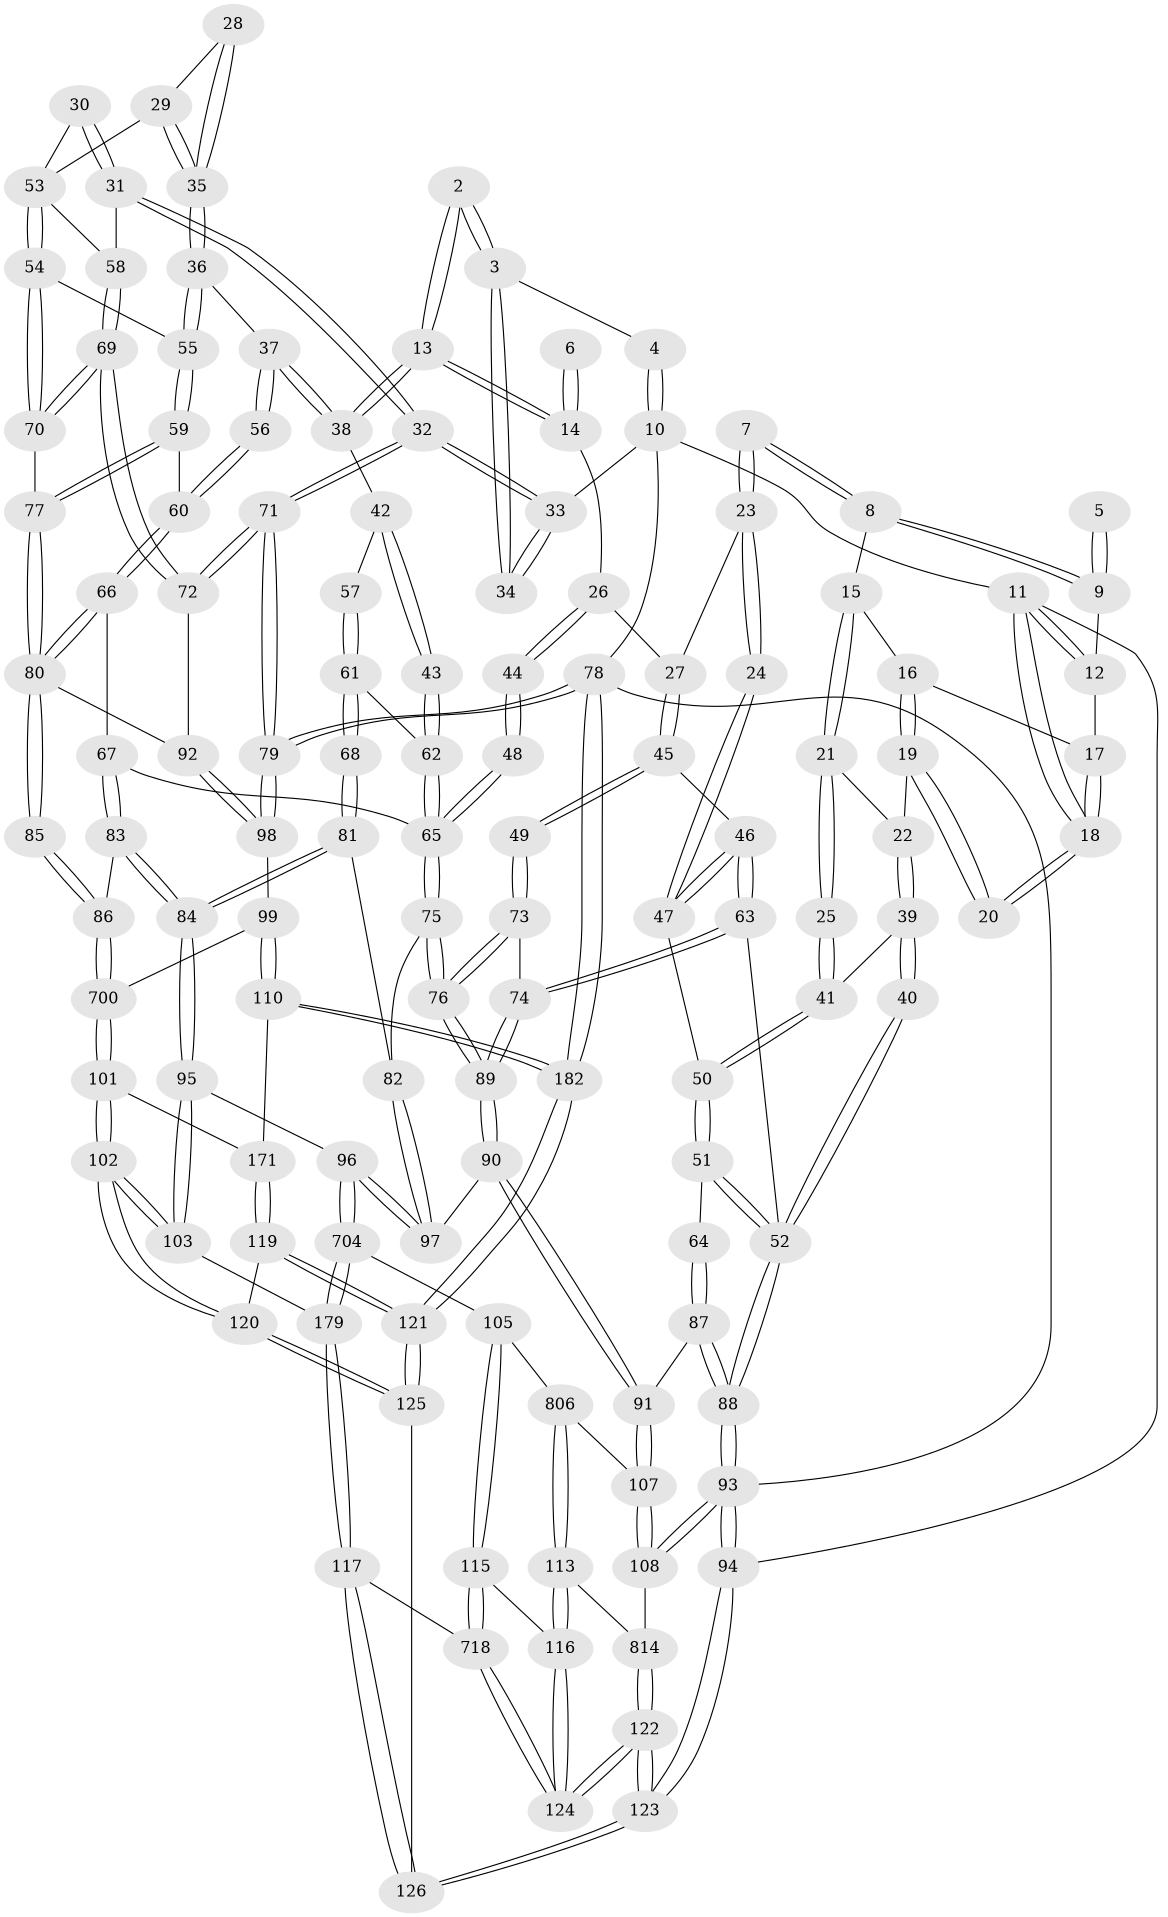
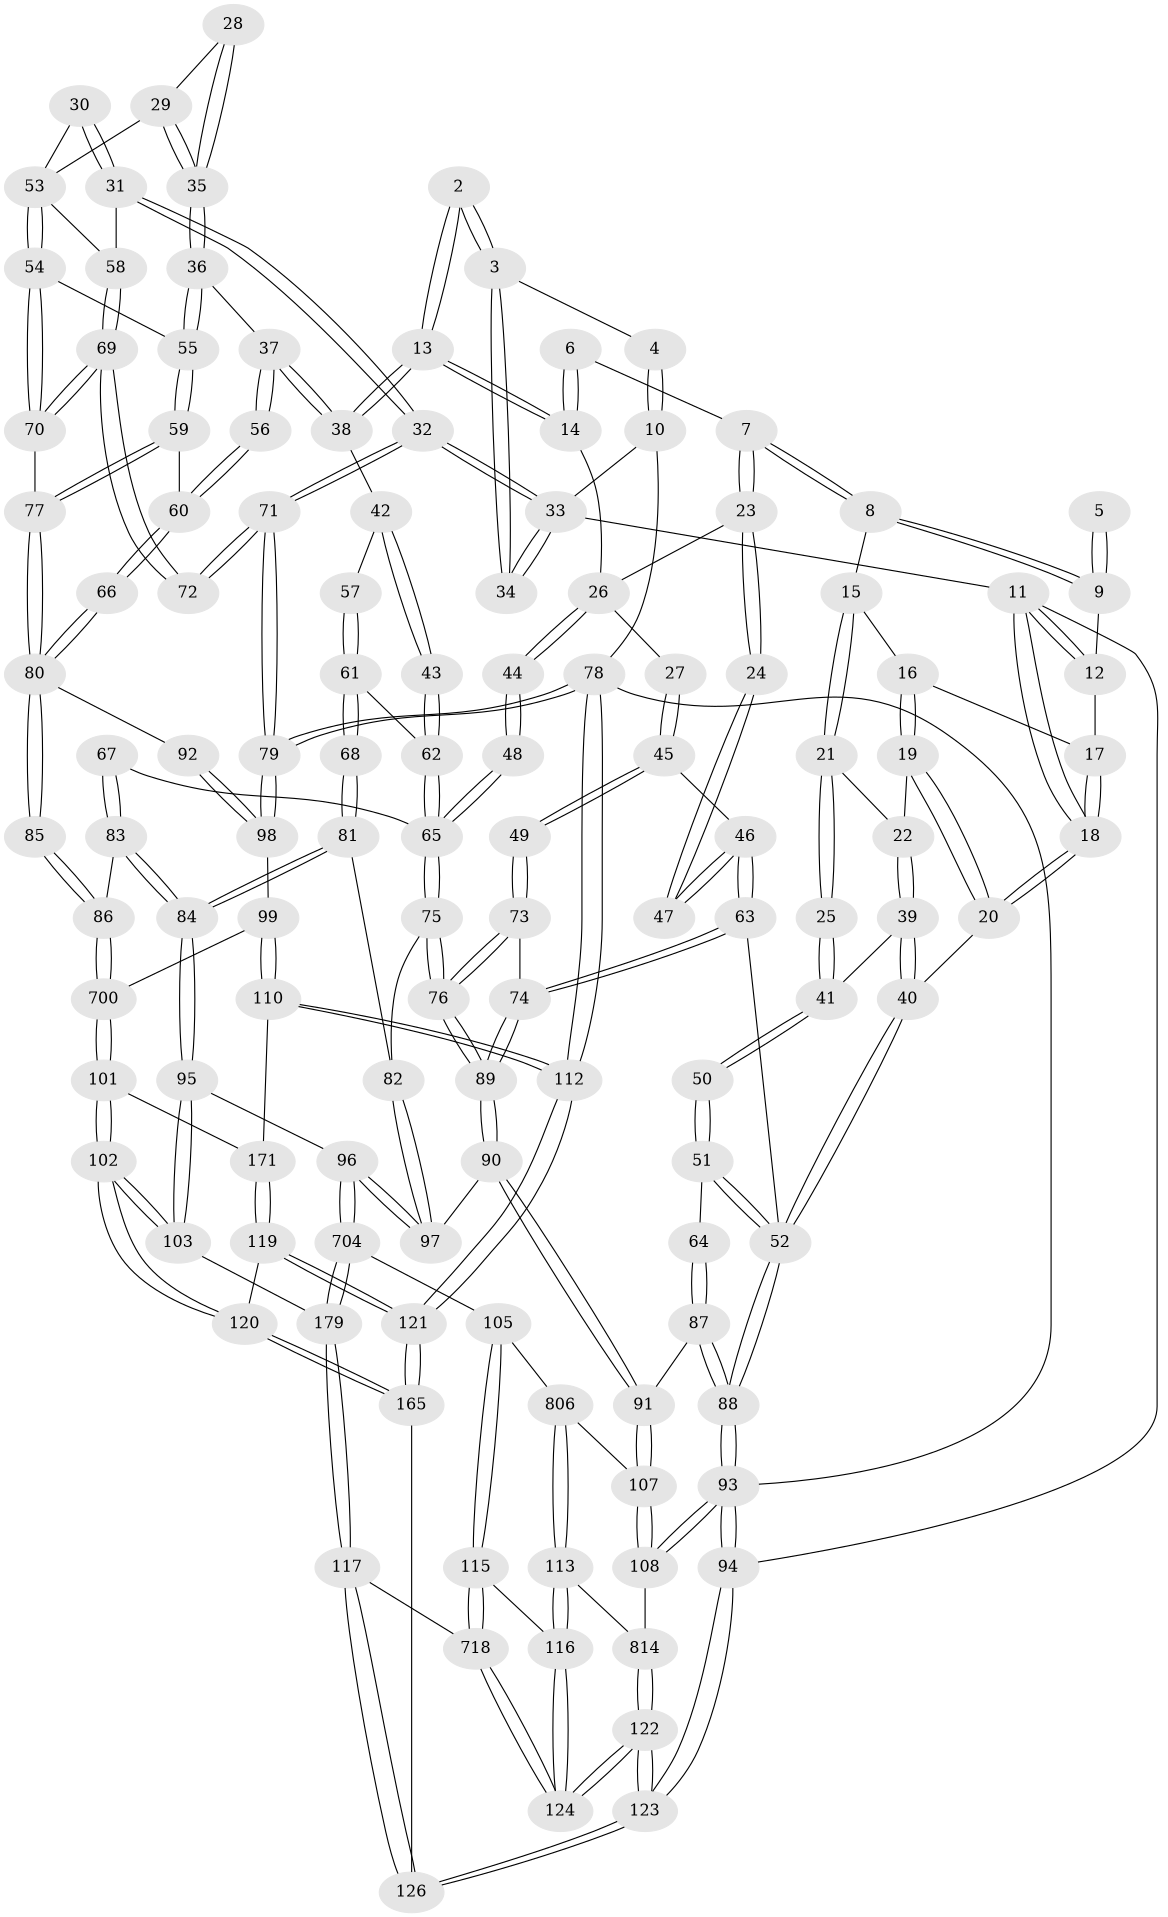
edge "6" -- "7": added
edge "10" -- "11": now "33" -- "11"
edge "23" -- "27": now "23" -- "26"
edge "66" -- "67": removed
edge "72" -- "92": removed
edge "20" -- "40": added
edge "47" -- "50": removed
node "182": label "182" -> "112"
node "125": label "125" -> "165"
